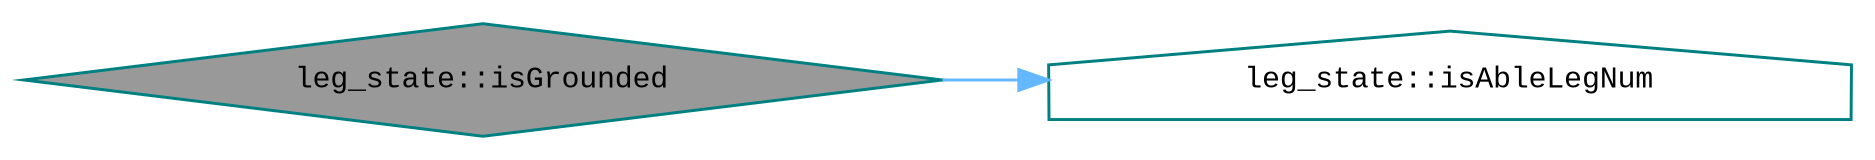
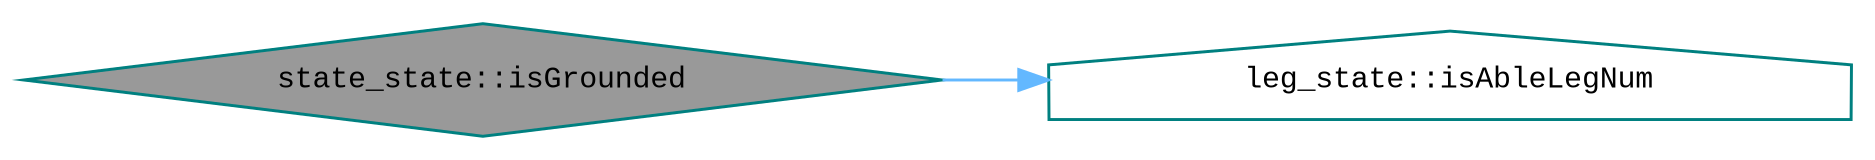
node "leg_state::isGrounded": label "leg_state::isGrounded" -> "state_state::isGrounded"
